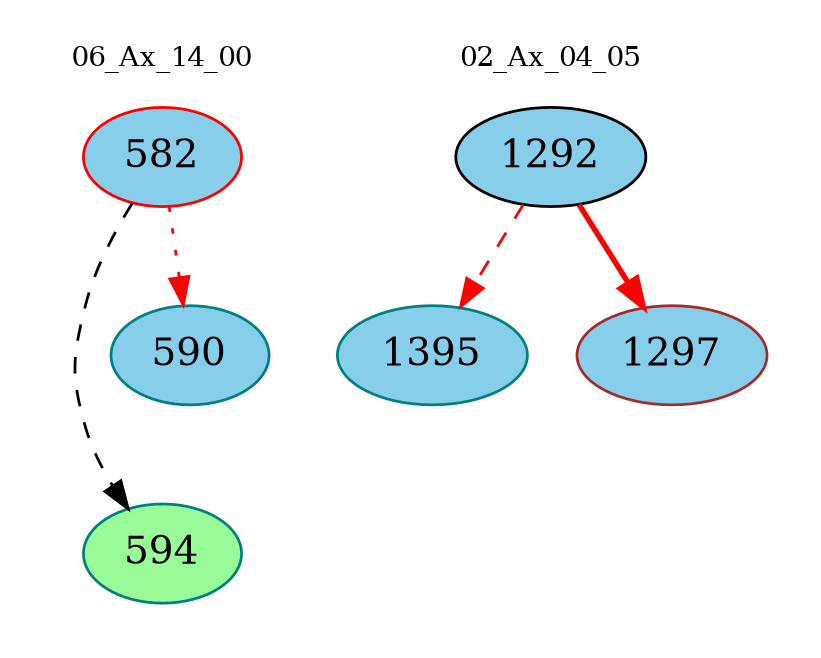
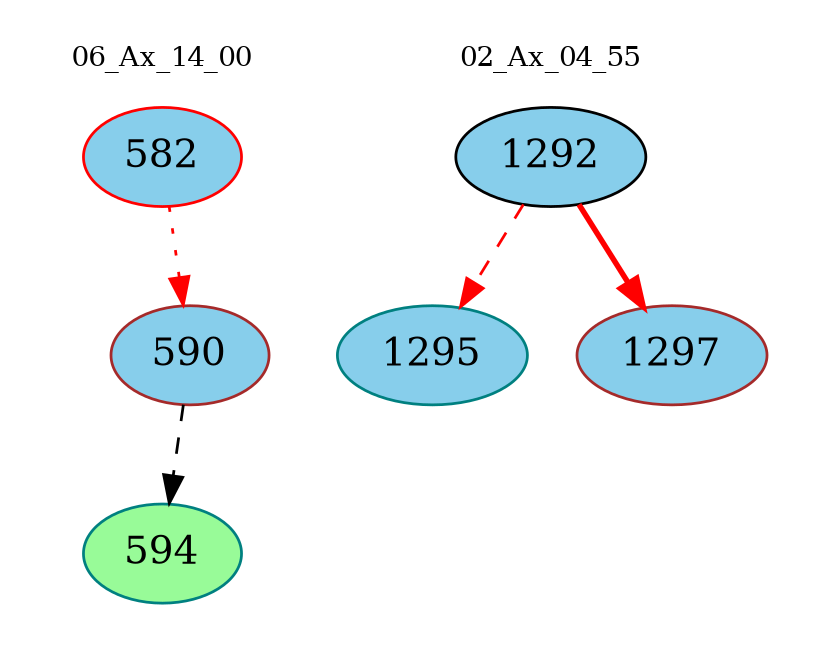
cluster "02_Ax_04_05": label "02_Ax_04_05" -> "02_Ax_04_55"
edge "582" -> "594": now "590" -> "594"
node "590": color teal -> brown
node "1395": label "1395" -> "1295"
